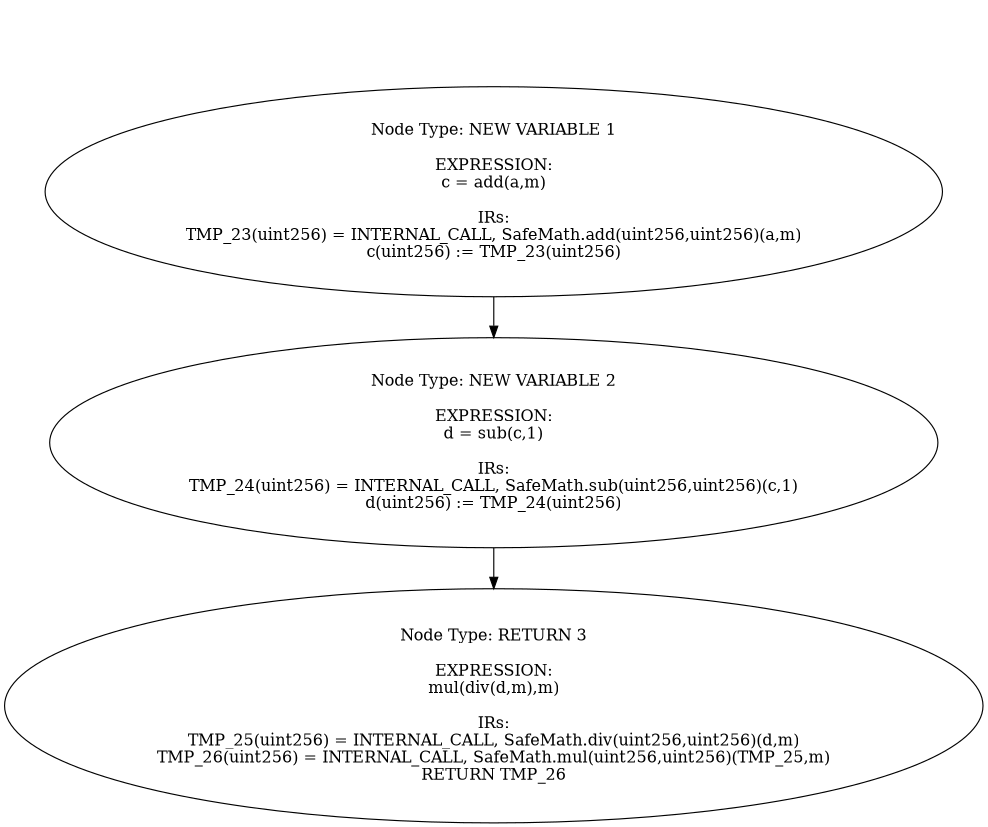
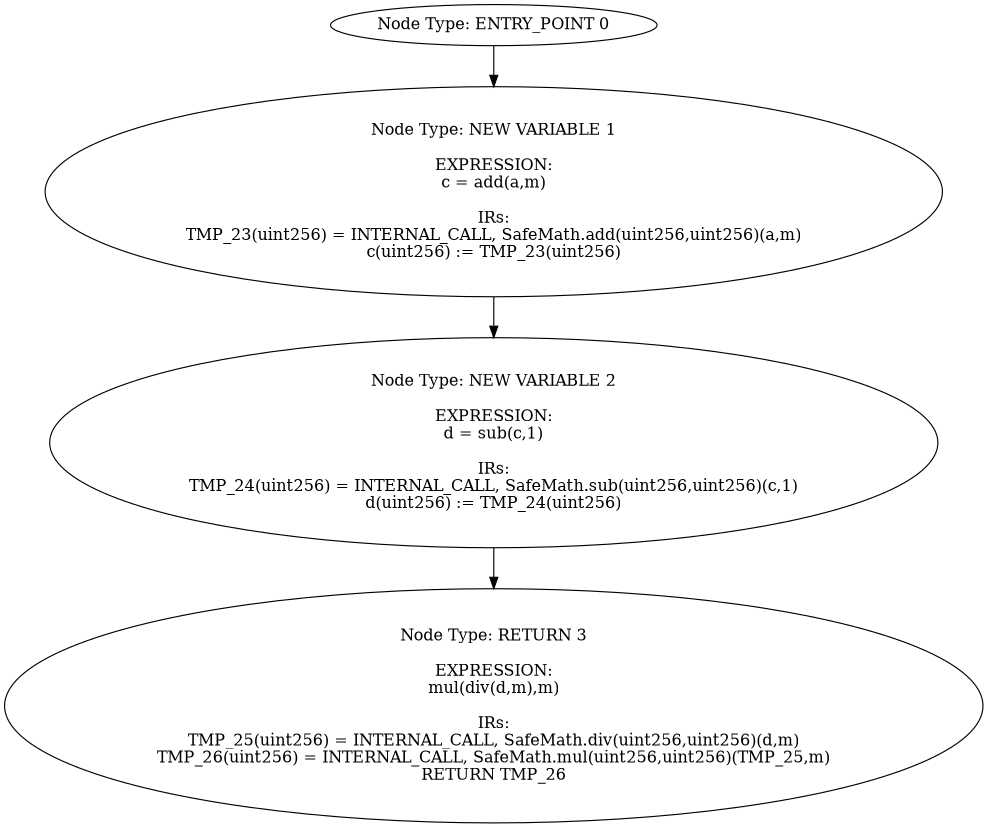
node "Node Type: ENTRY_POINT 0": added
